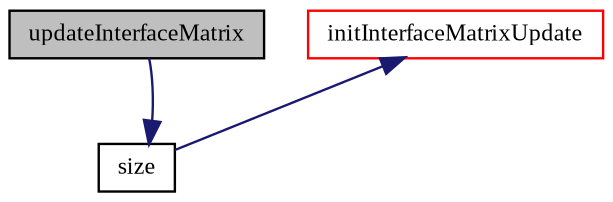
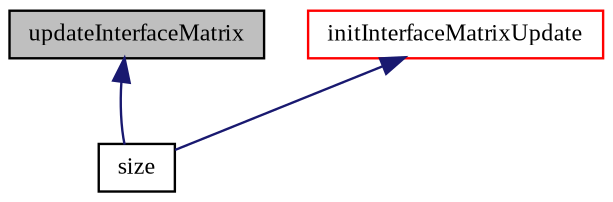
edge "updateInterfaceMatrix" -> "size": reversed
